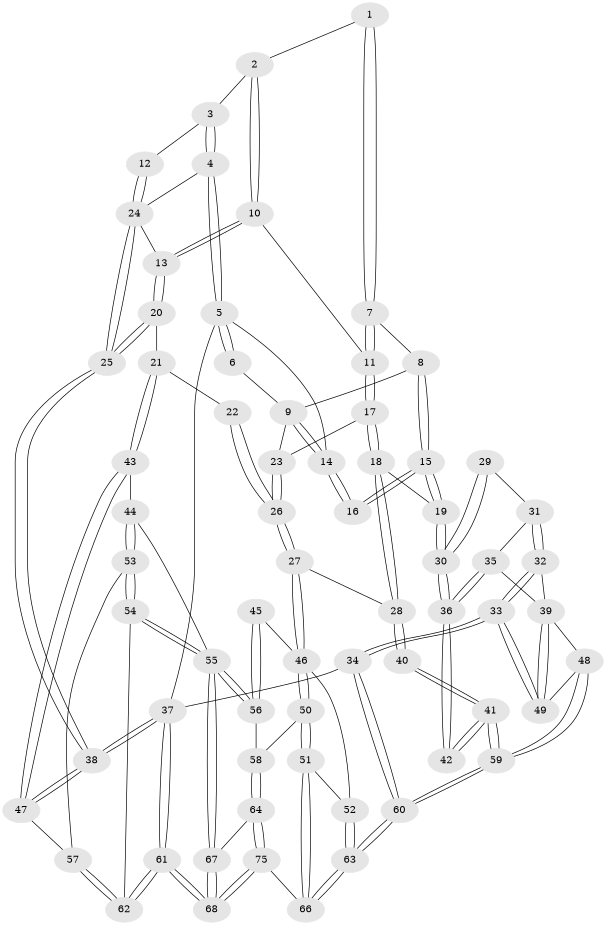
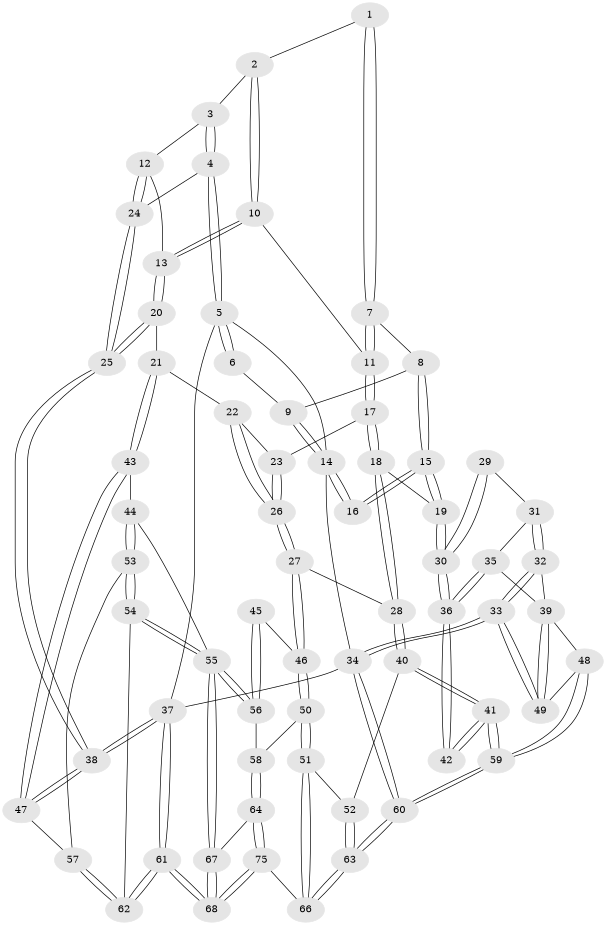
edge "24" -- "13": now "12" -- "13"
edge "9" -- "23": now "22" -- "23"
edge "14" -- "34": added
edge "46" -- "52": now "40" -- "52"
